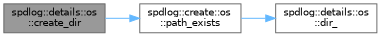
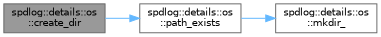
node "spdlog::create::os ::path_exists": label "spdlog::create::os ::path_exists" -> "spdlog::details::os ::path_exists"
node "spdlog::details::os ::dir_": label "spdlog::details::os ::dir_" -> "spdlog::details::os ::mkdir_"
